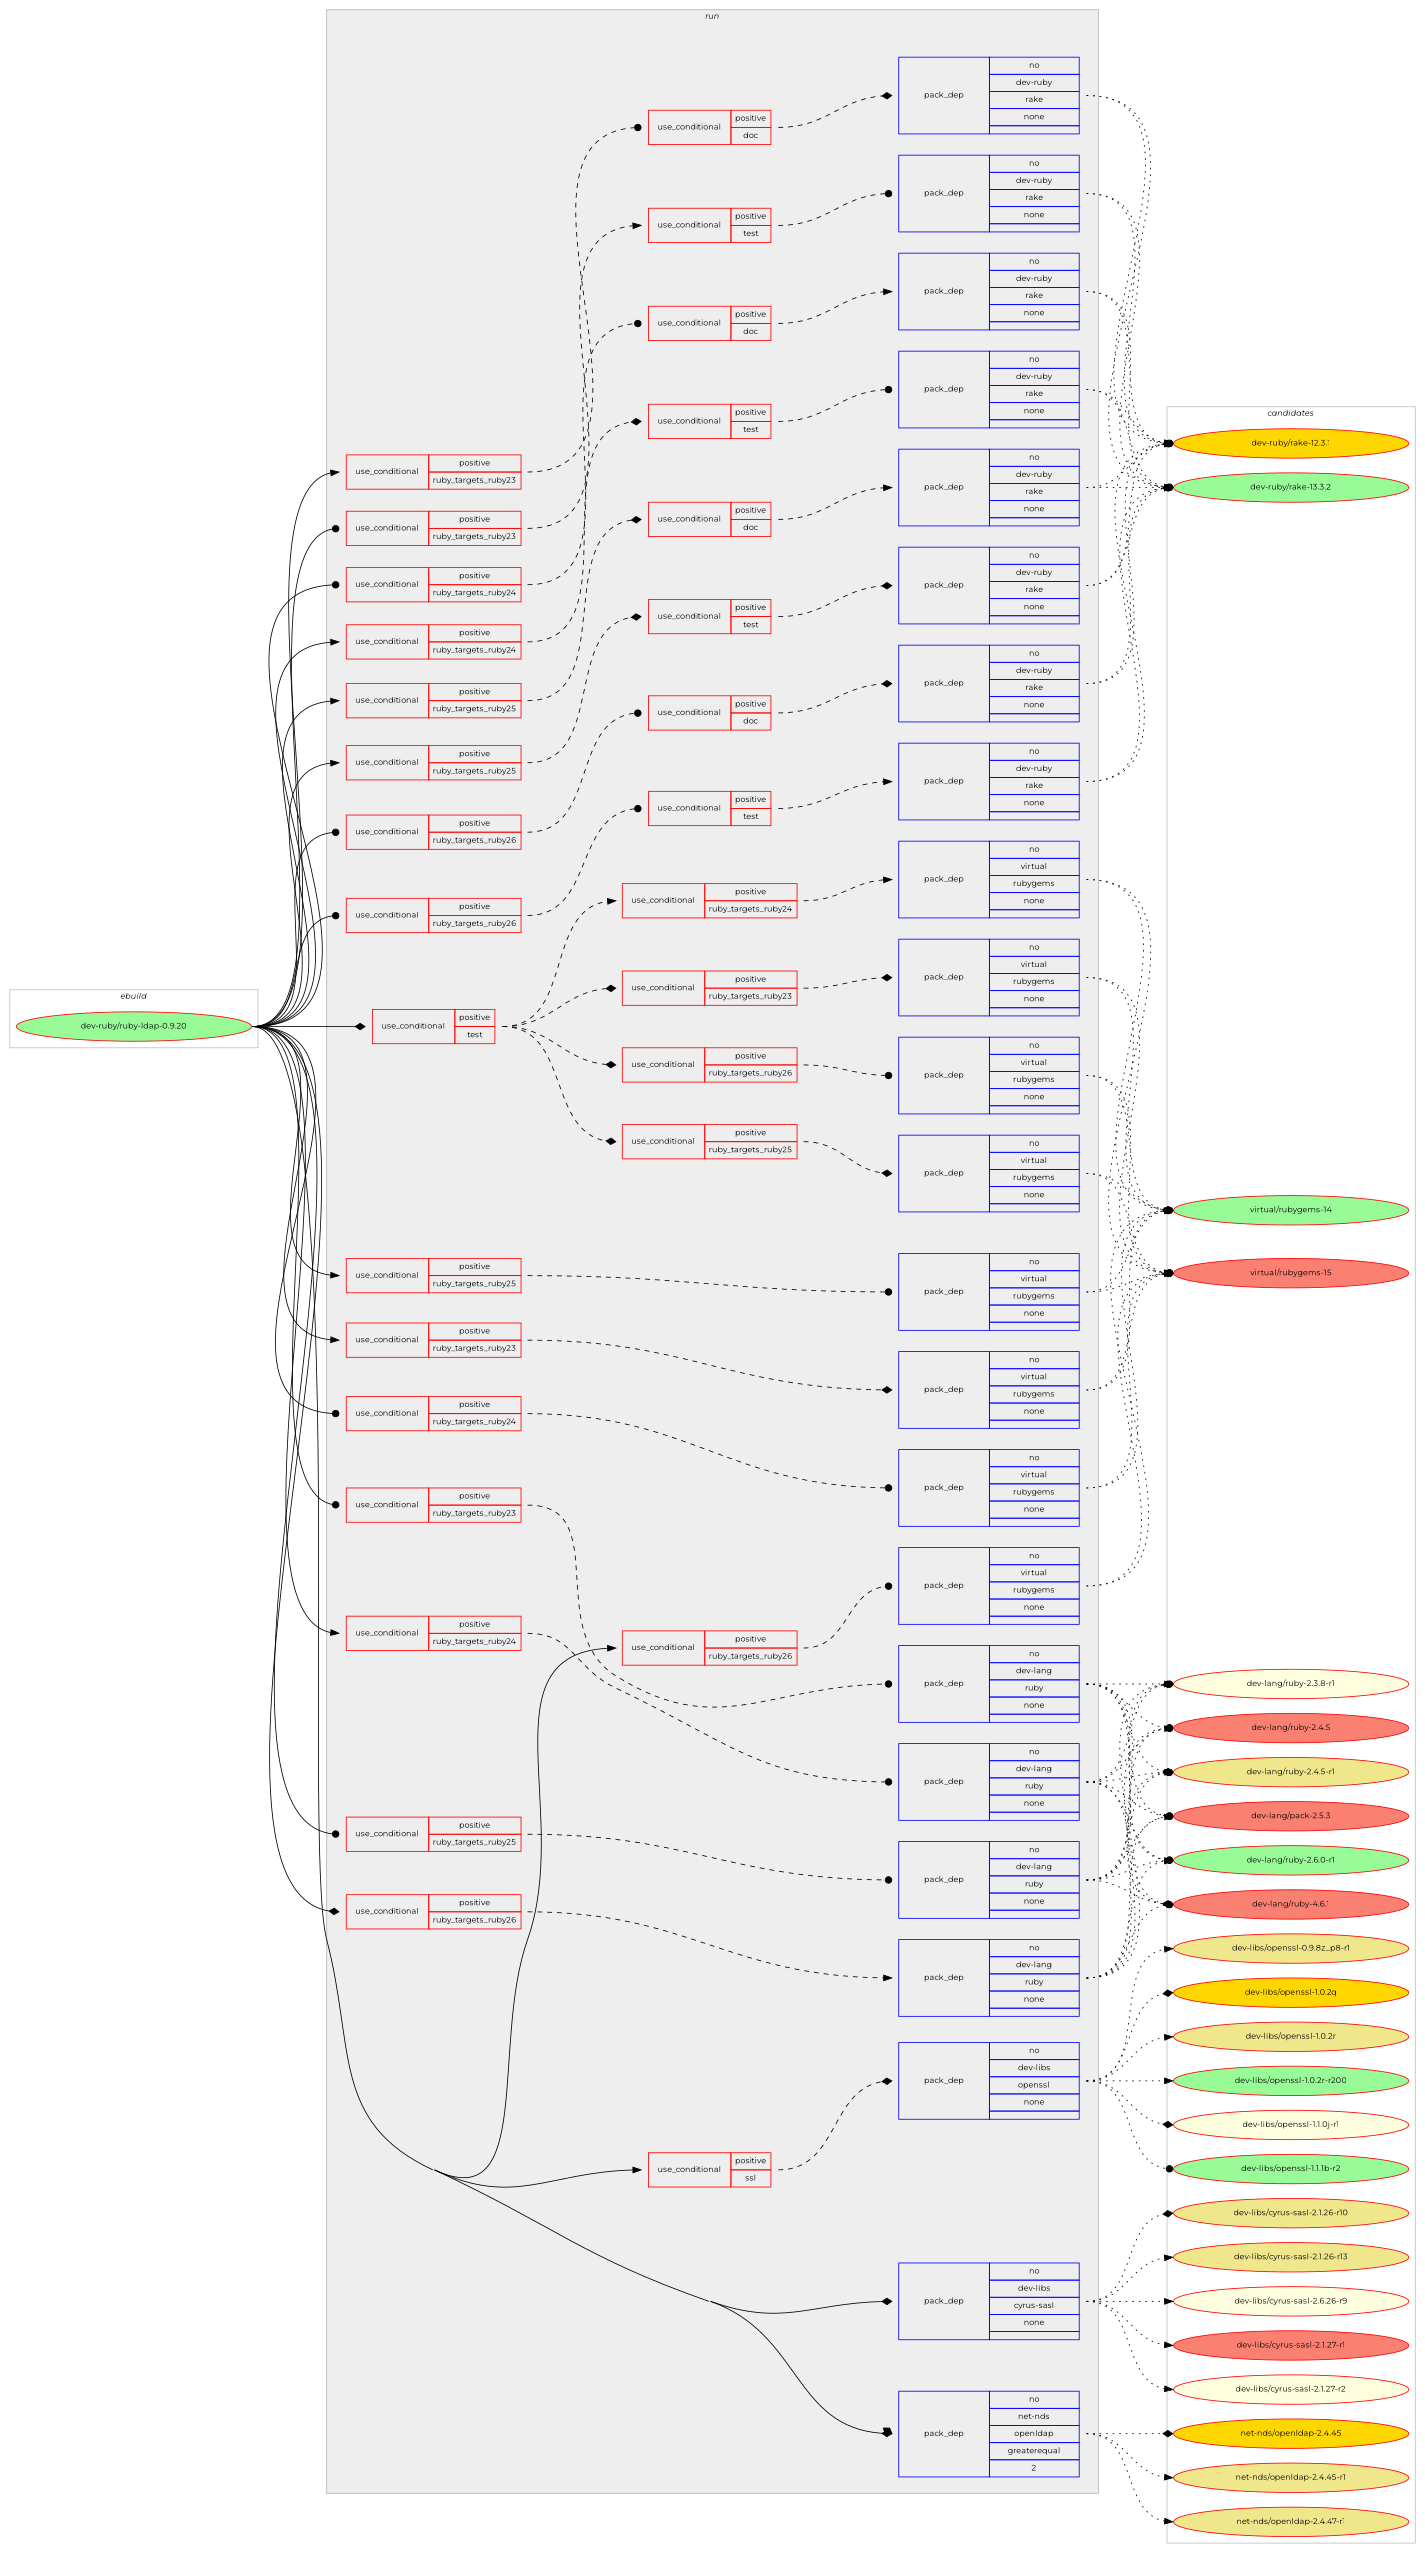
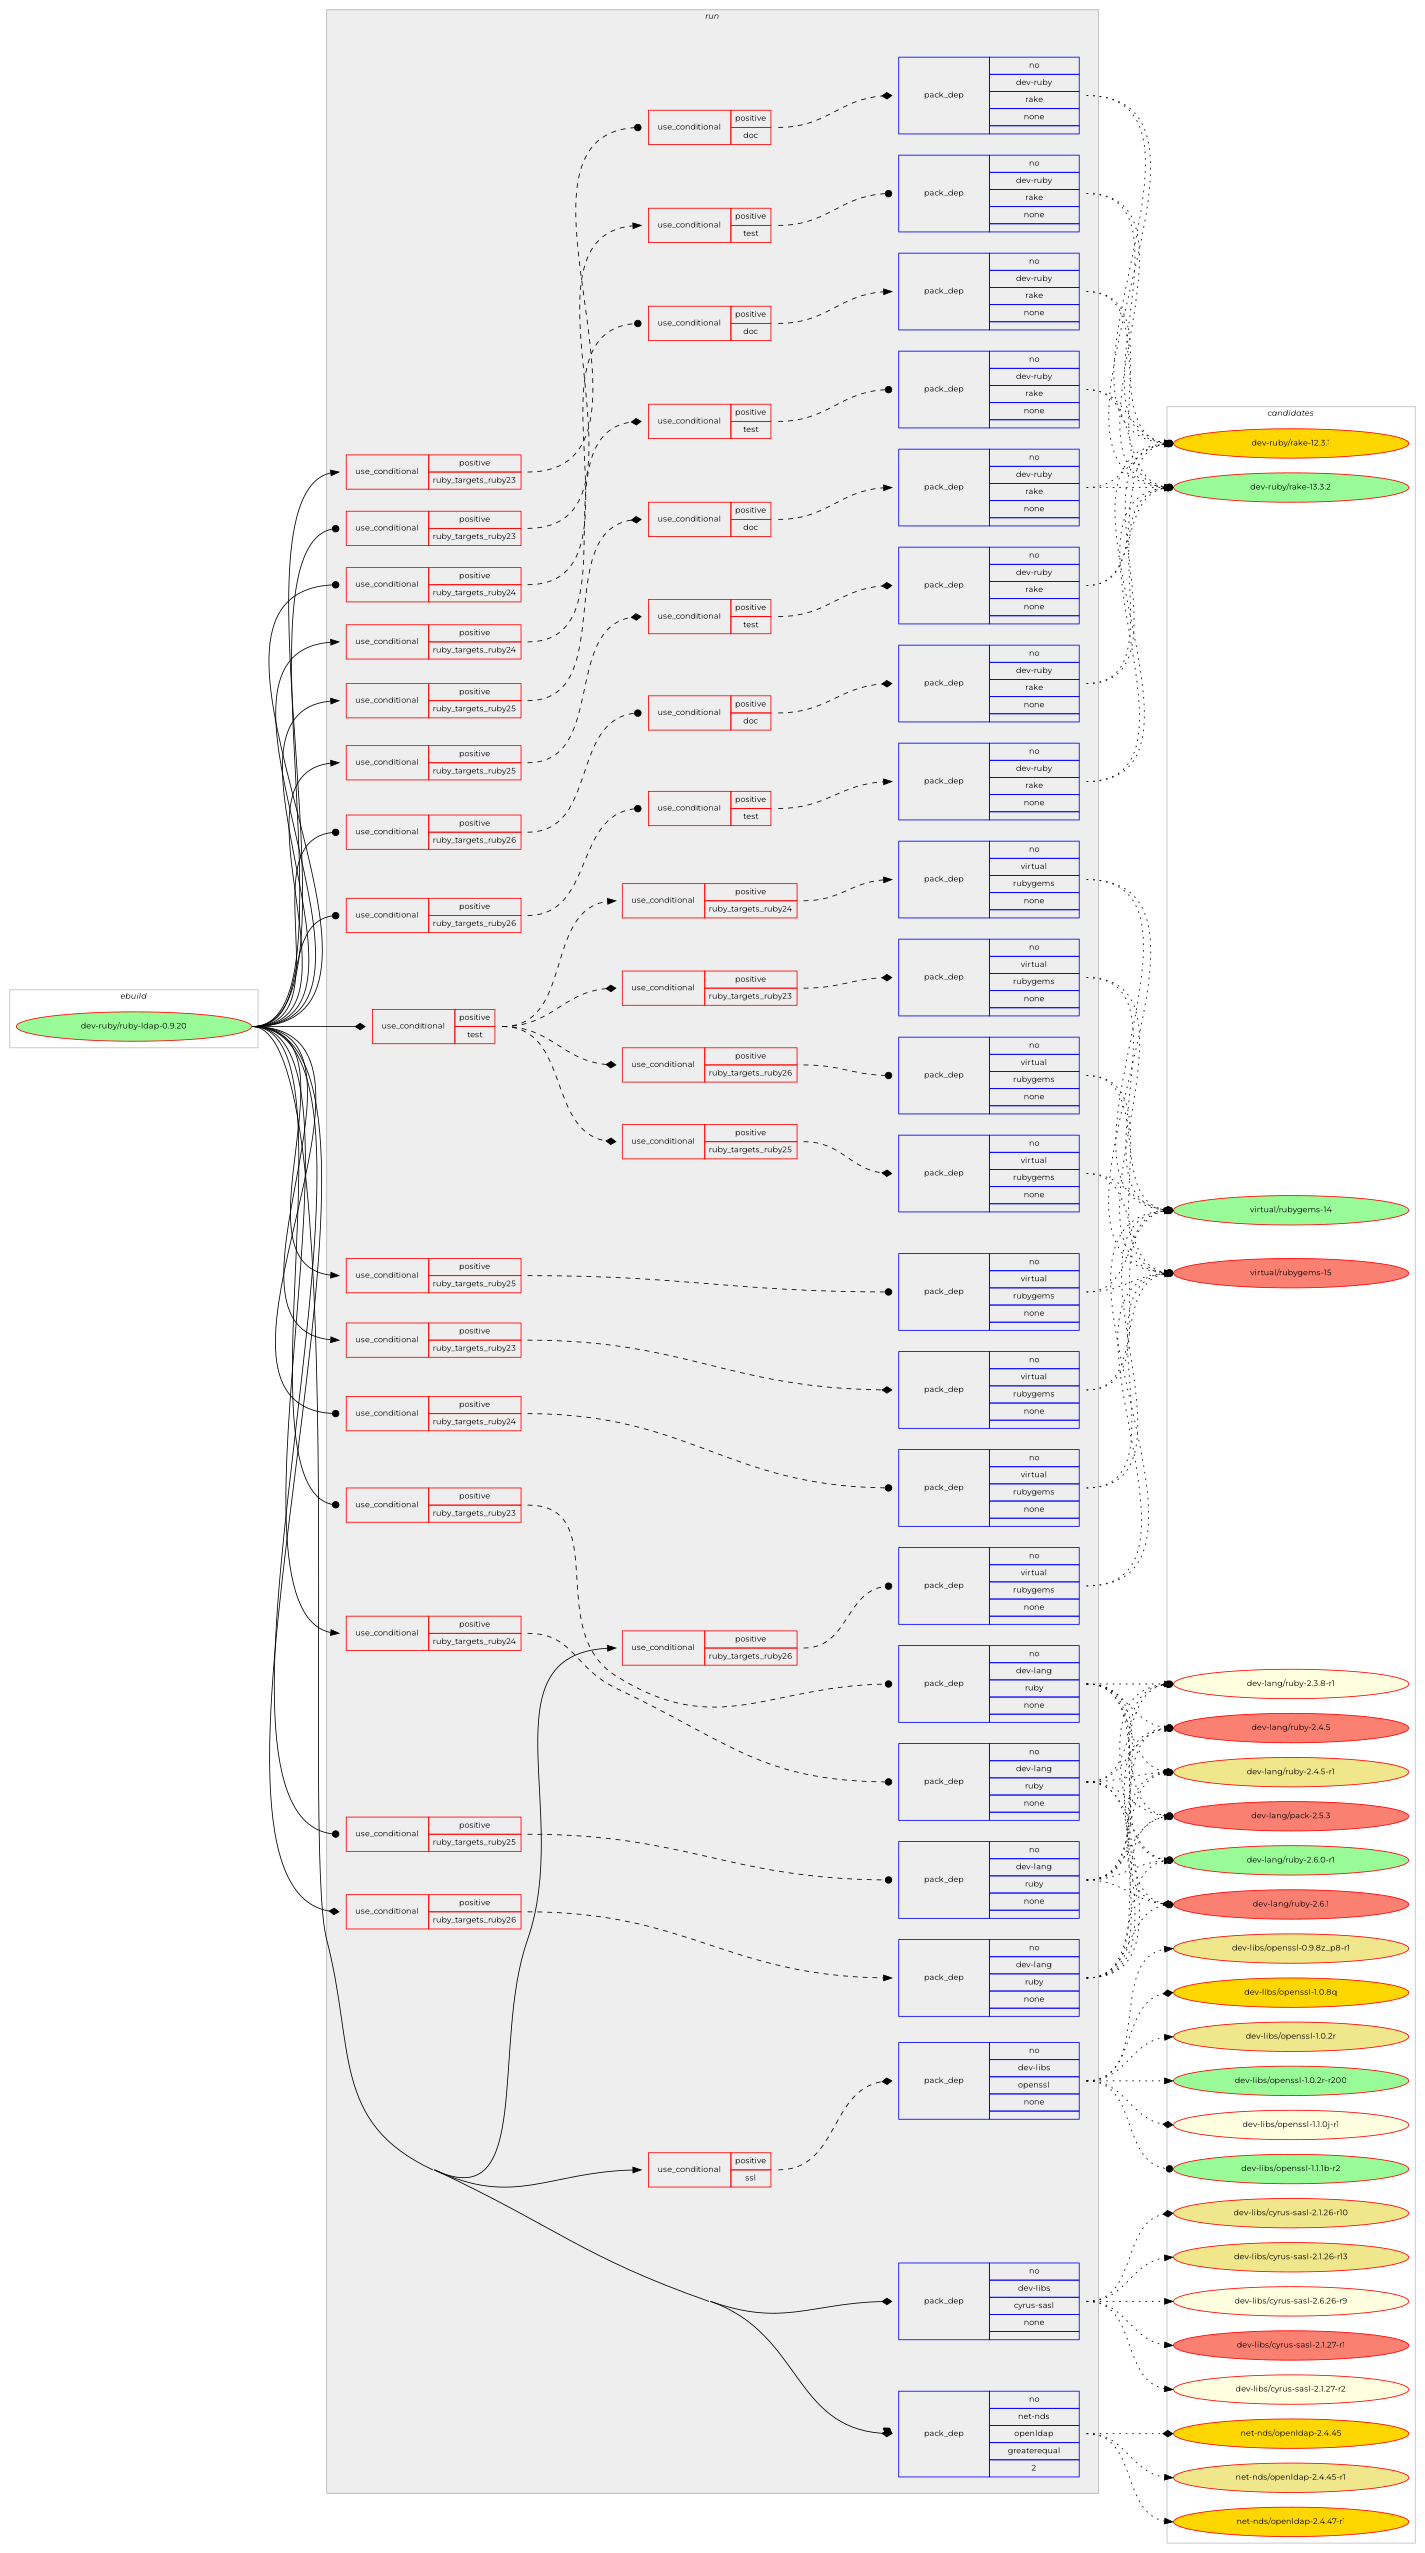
node "dev-lang/ruby-4.6.1": label "dev-lang/ruby-4.6.1" -> "dev-lang/ruby-2.6.1"
node "dev-libs/openssl-1.0.2q": label "dev-libs/openssl-1.0.2q" -> "dev-libs/openssl-1.0.8q"
node "net-nds/openldap-2.4.47-r1": fillcolor khaki -> gold
